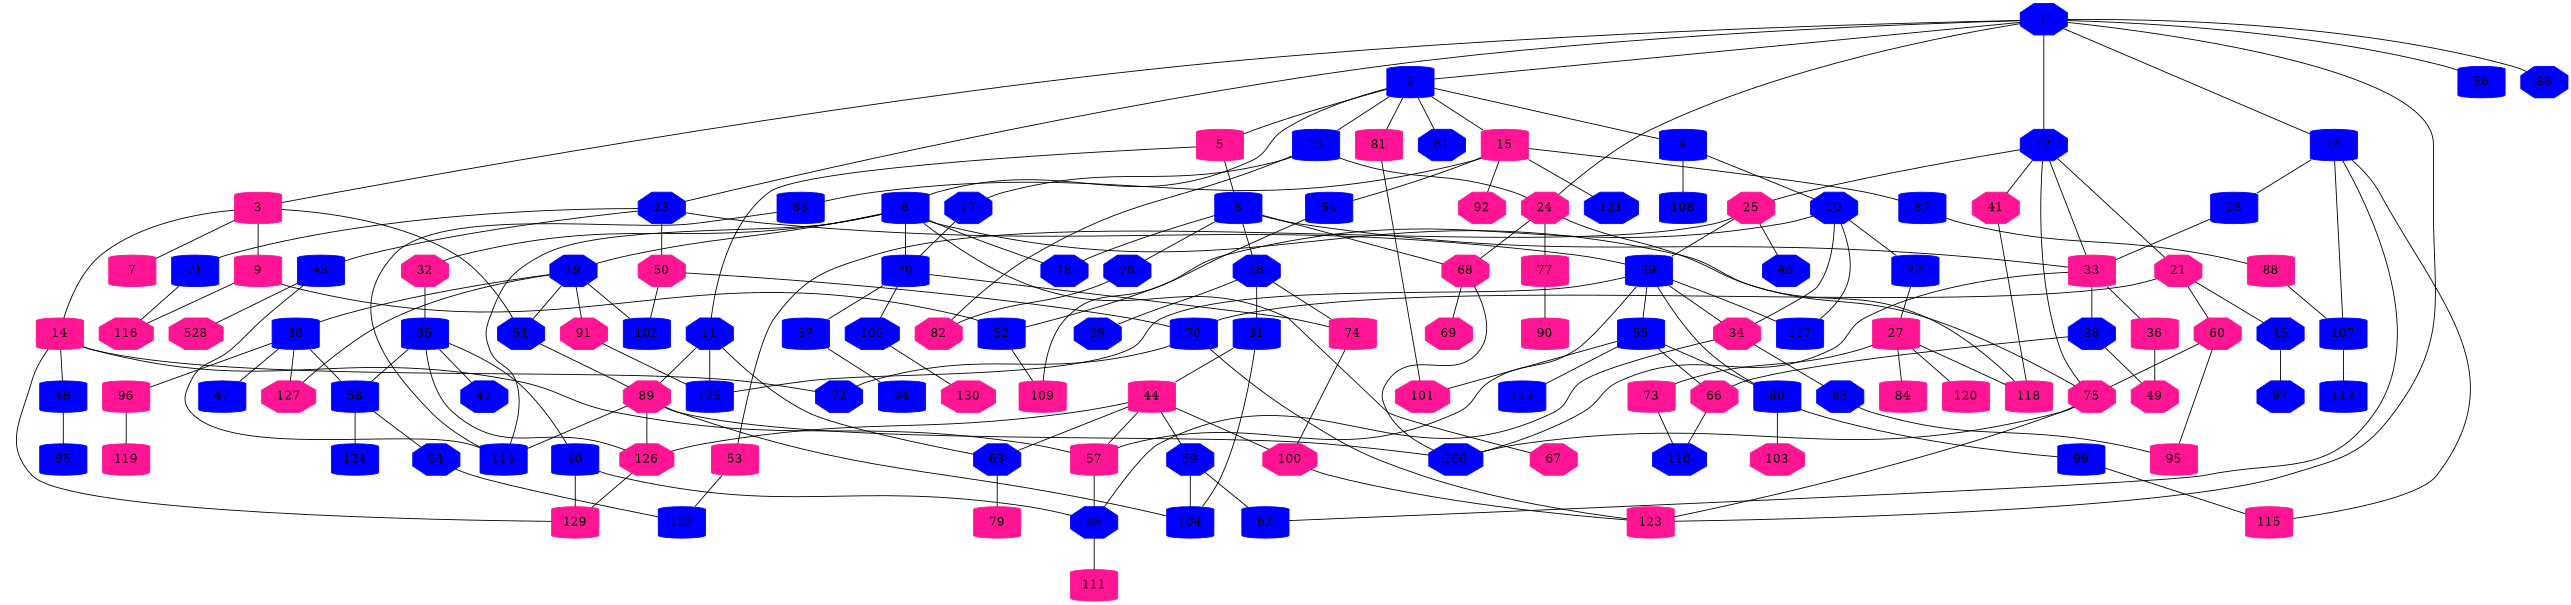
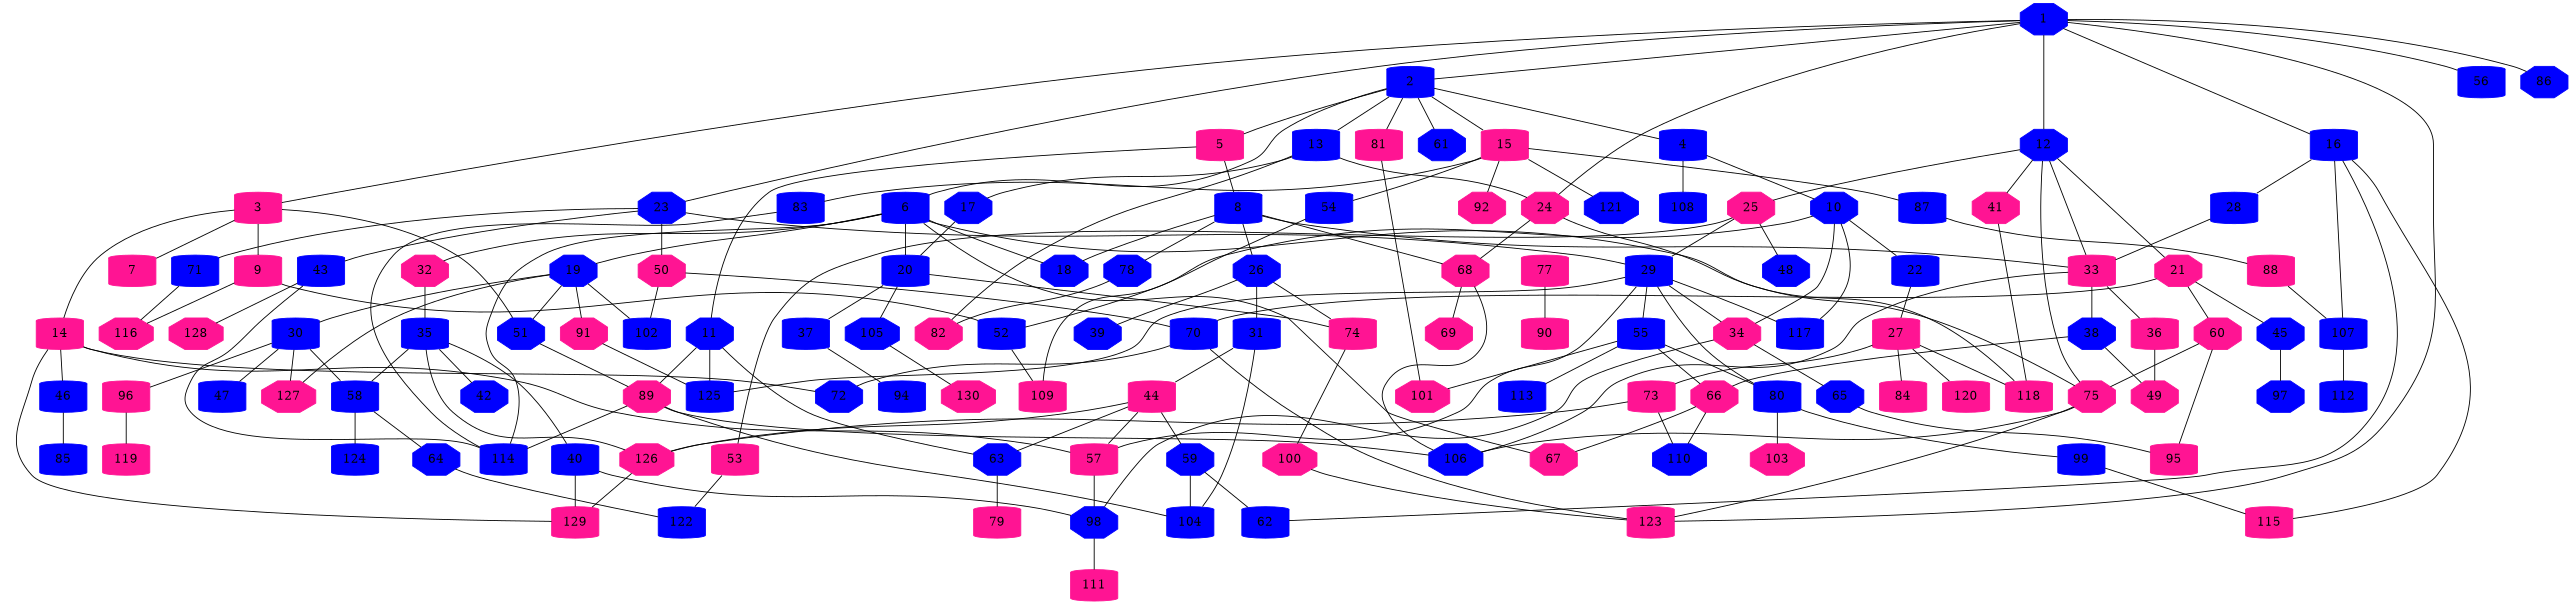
edge "24" -- "77": removed
node "528": label "528" -> "128"
edge "44" -- "100": removed
edge "89" -- "126": now "73" -- "126"
edge "66" -- "67": added
